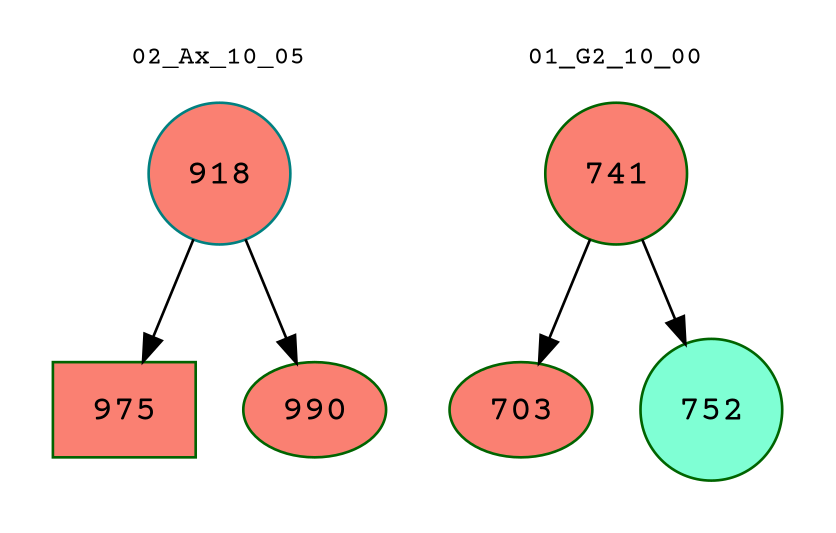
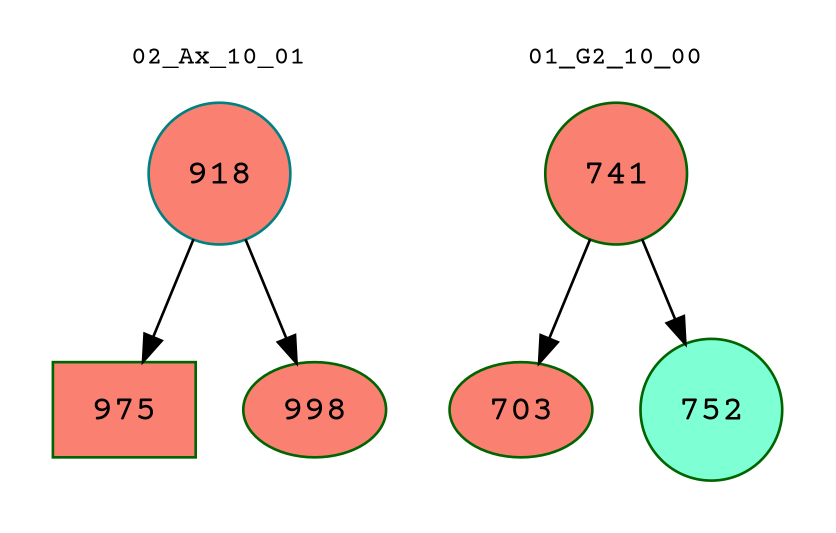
cluster "02_Ax_10_05": label "02_Ax_10_05" -> "02_Ax_10_01"
node "990": label "990" -> "998"
